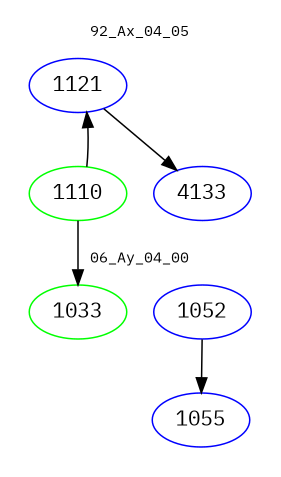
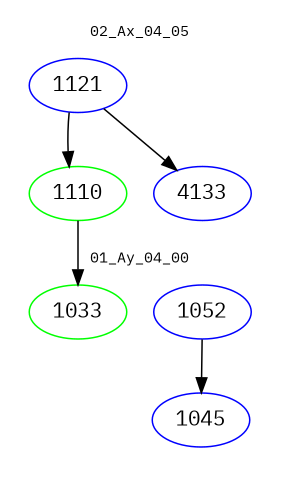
cluster "92_Ax_04_05": label "92_Ax_04_05" -> "02_Ax_04_05"
edge "1110" -> "1121": reversed
cluster "06_Ay_04_00": label "06_Ay_04_00" -> "01_Ay_04_00"
node "1055": label "1055" -> "1045"
